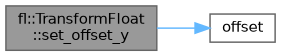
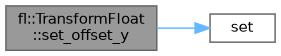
node "offset": label "offset" -> "set"
